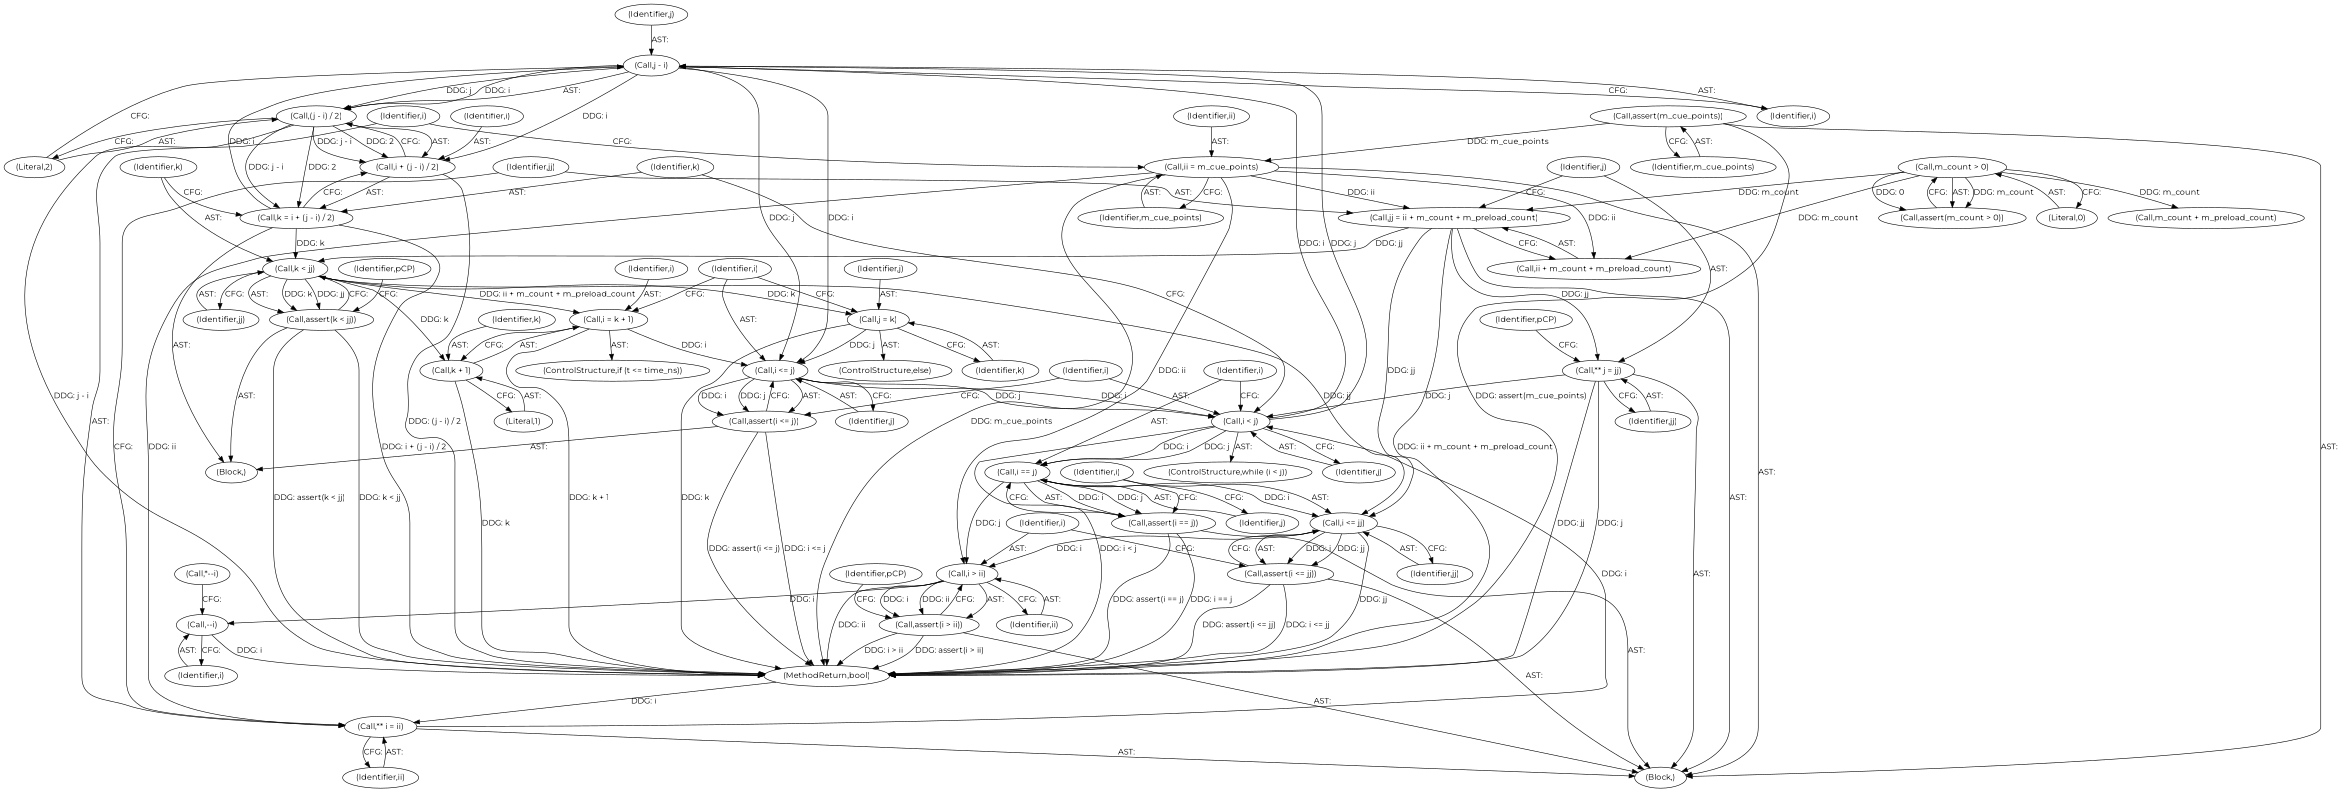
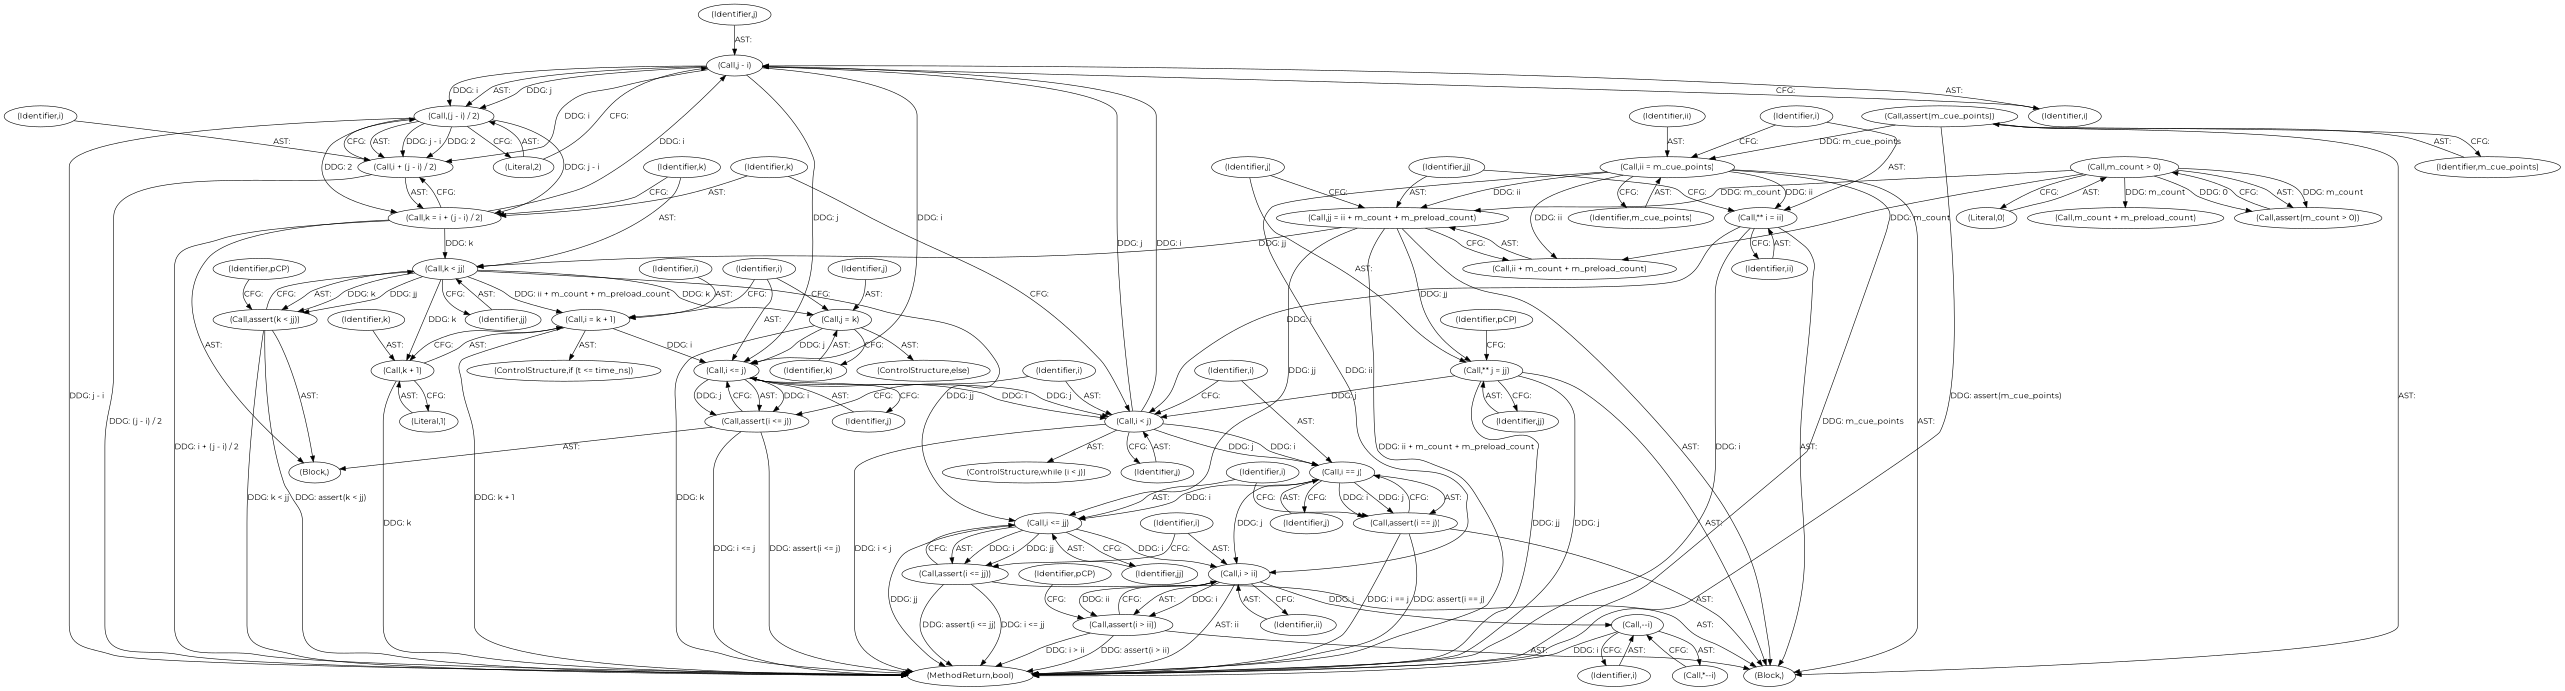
edge "(Call,i > ii)" -> "(MethodReturn,bool)": label "DDG: ii" -> "AST: ii"
edge "(Call,--i)" -> "(Call,*--i)": added, label "AST:"
edge "(MethodReturn,bool)" -> "(Call,** i = ii)": reversed
